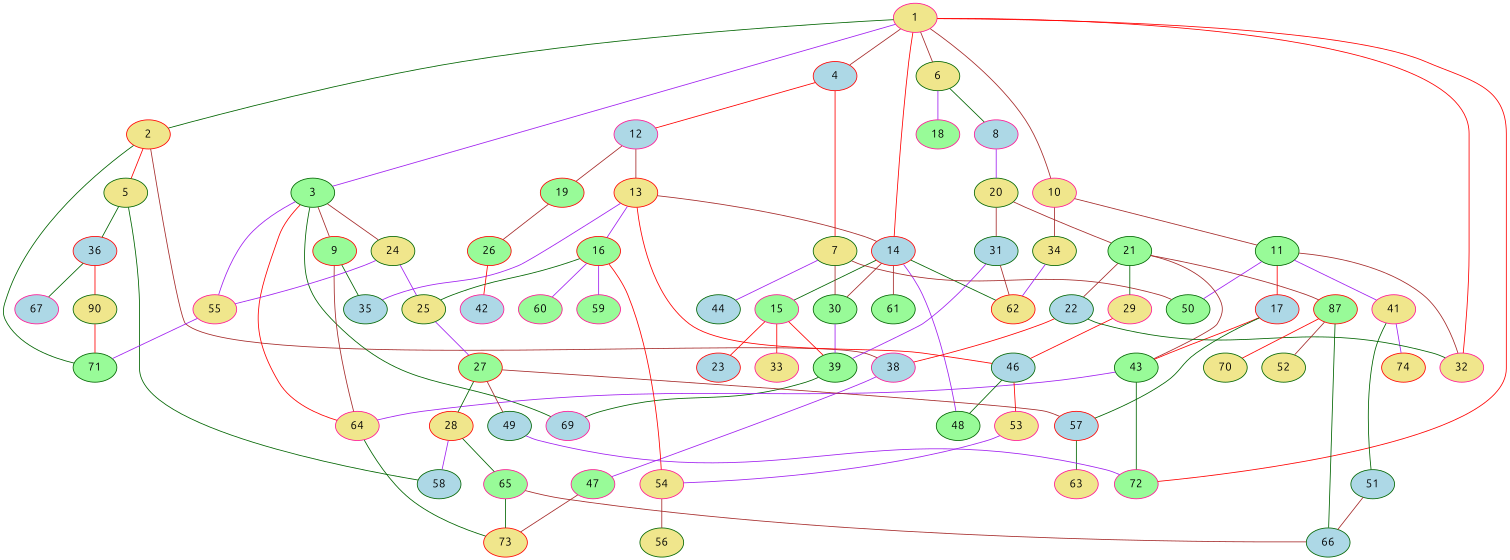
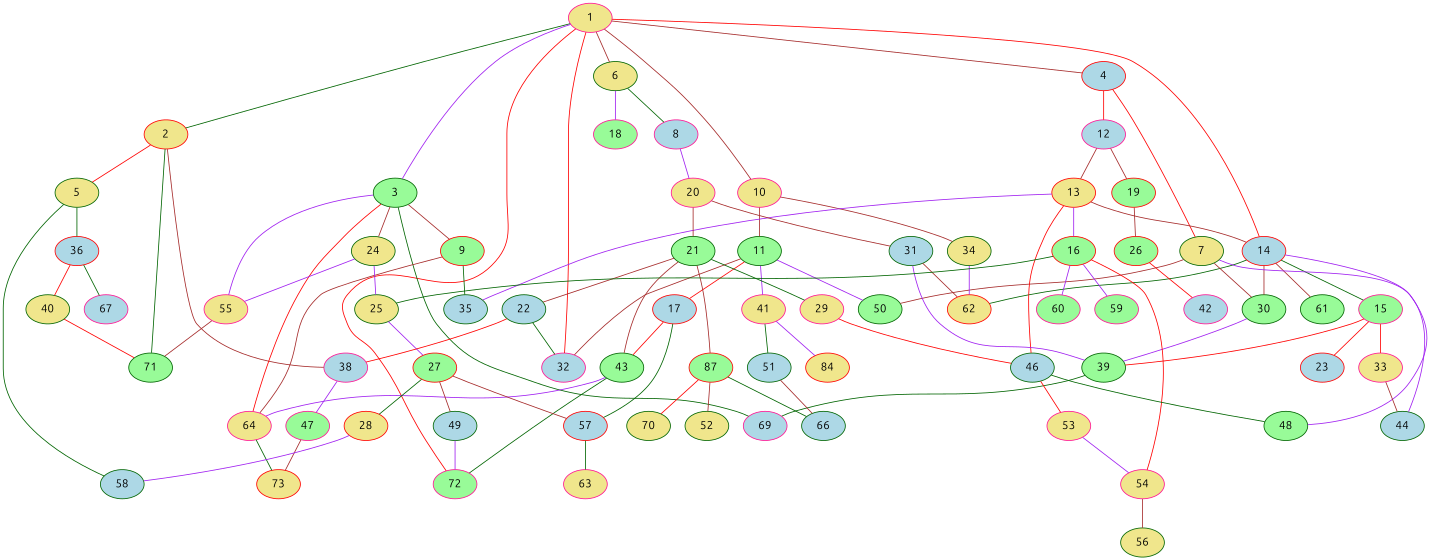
node "20": color darkgreen -> deeppink
node "90": label "90" -> "40"
edge "55" -- "71": color purple -> brown
node "74": label "74" -> "84"
node "32": fillcolor khaki -> lightblue
edge "33" -- "44": added
node "65": removed
